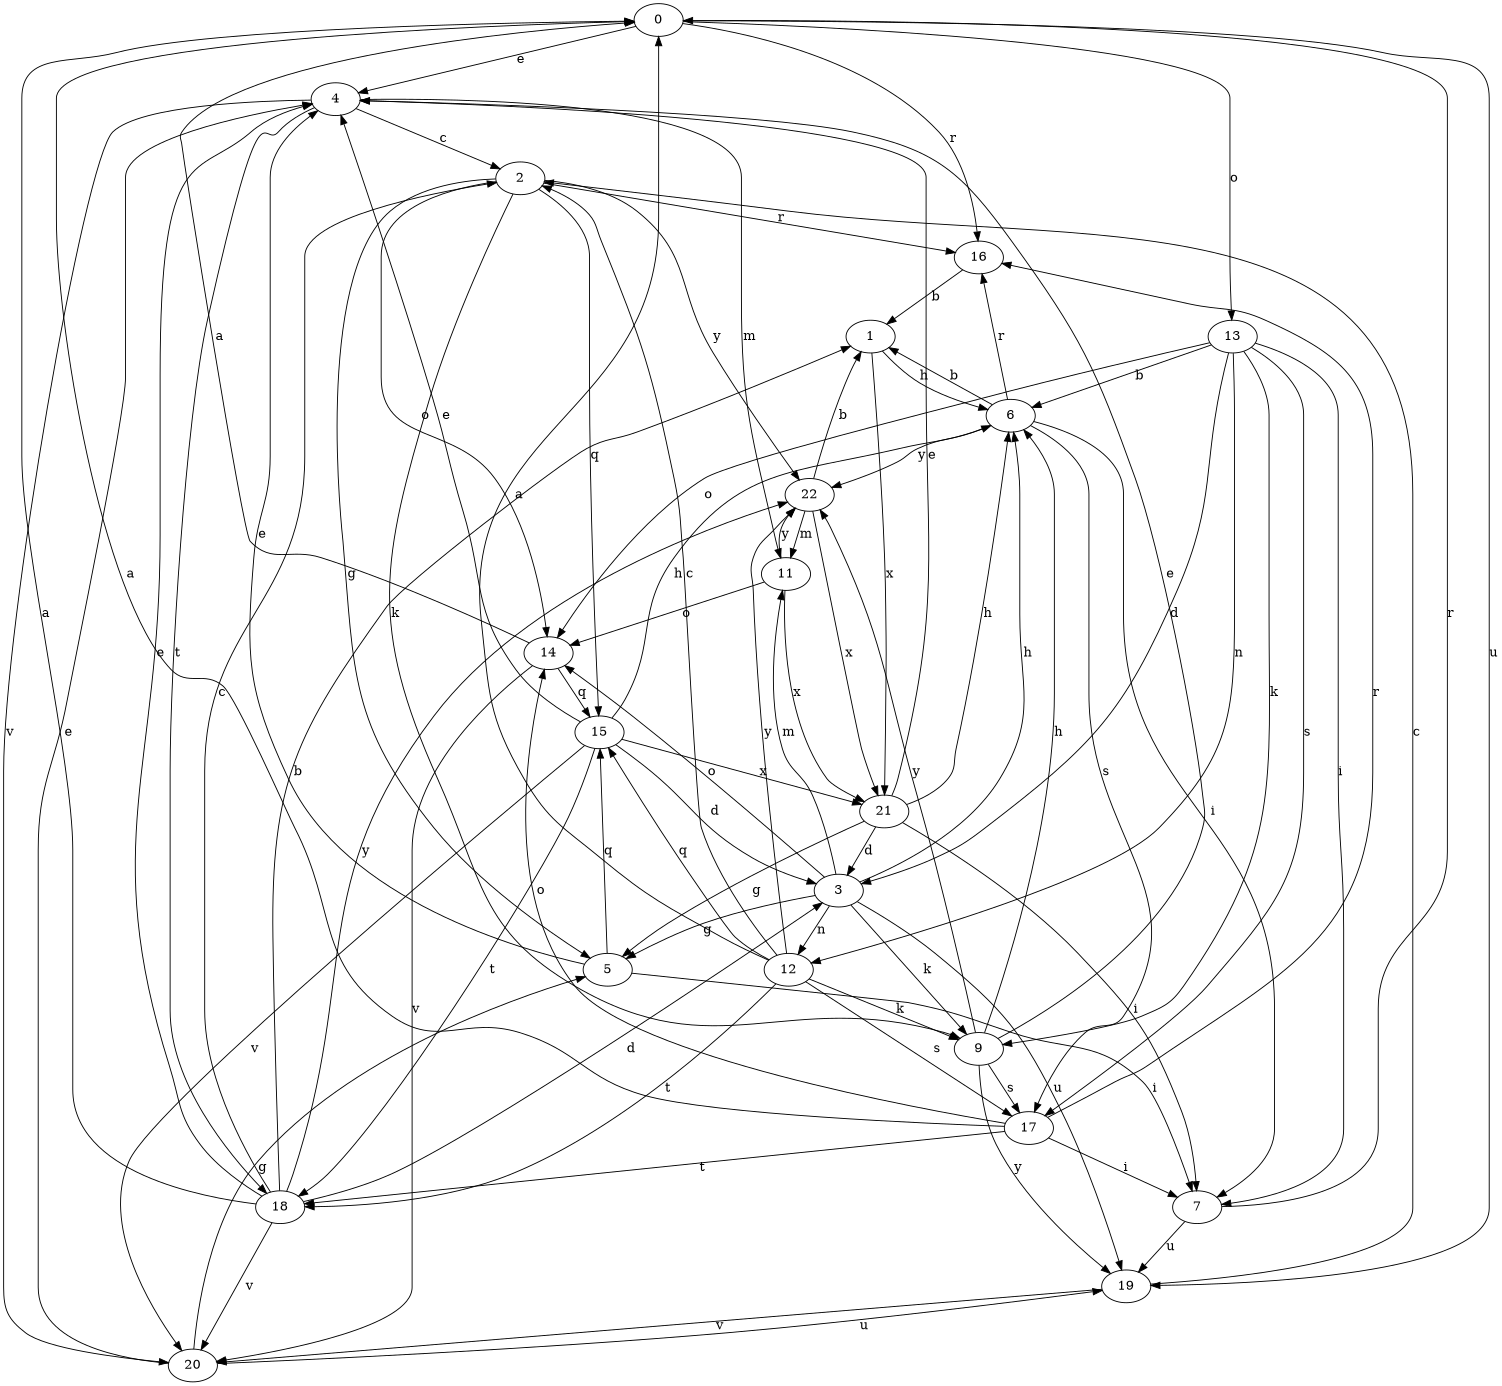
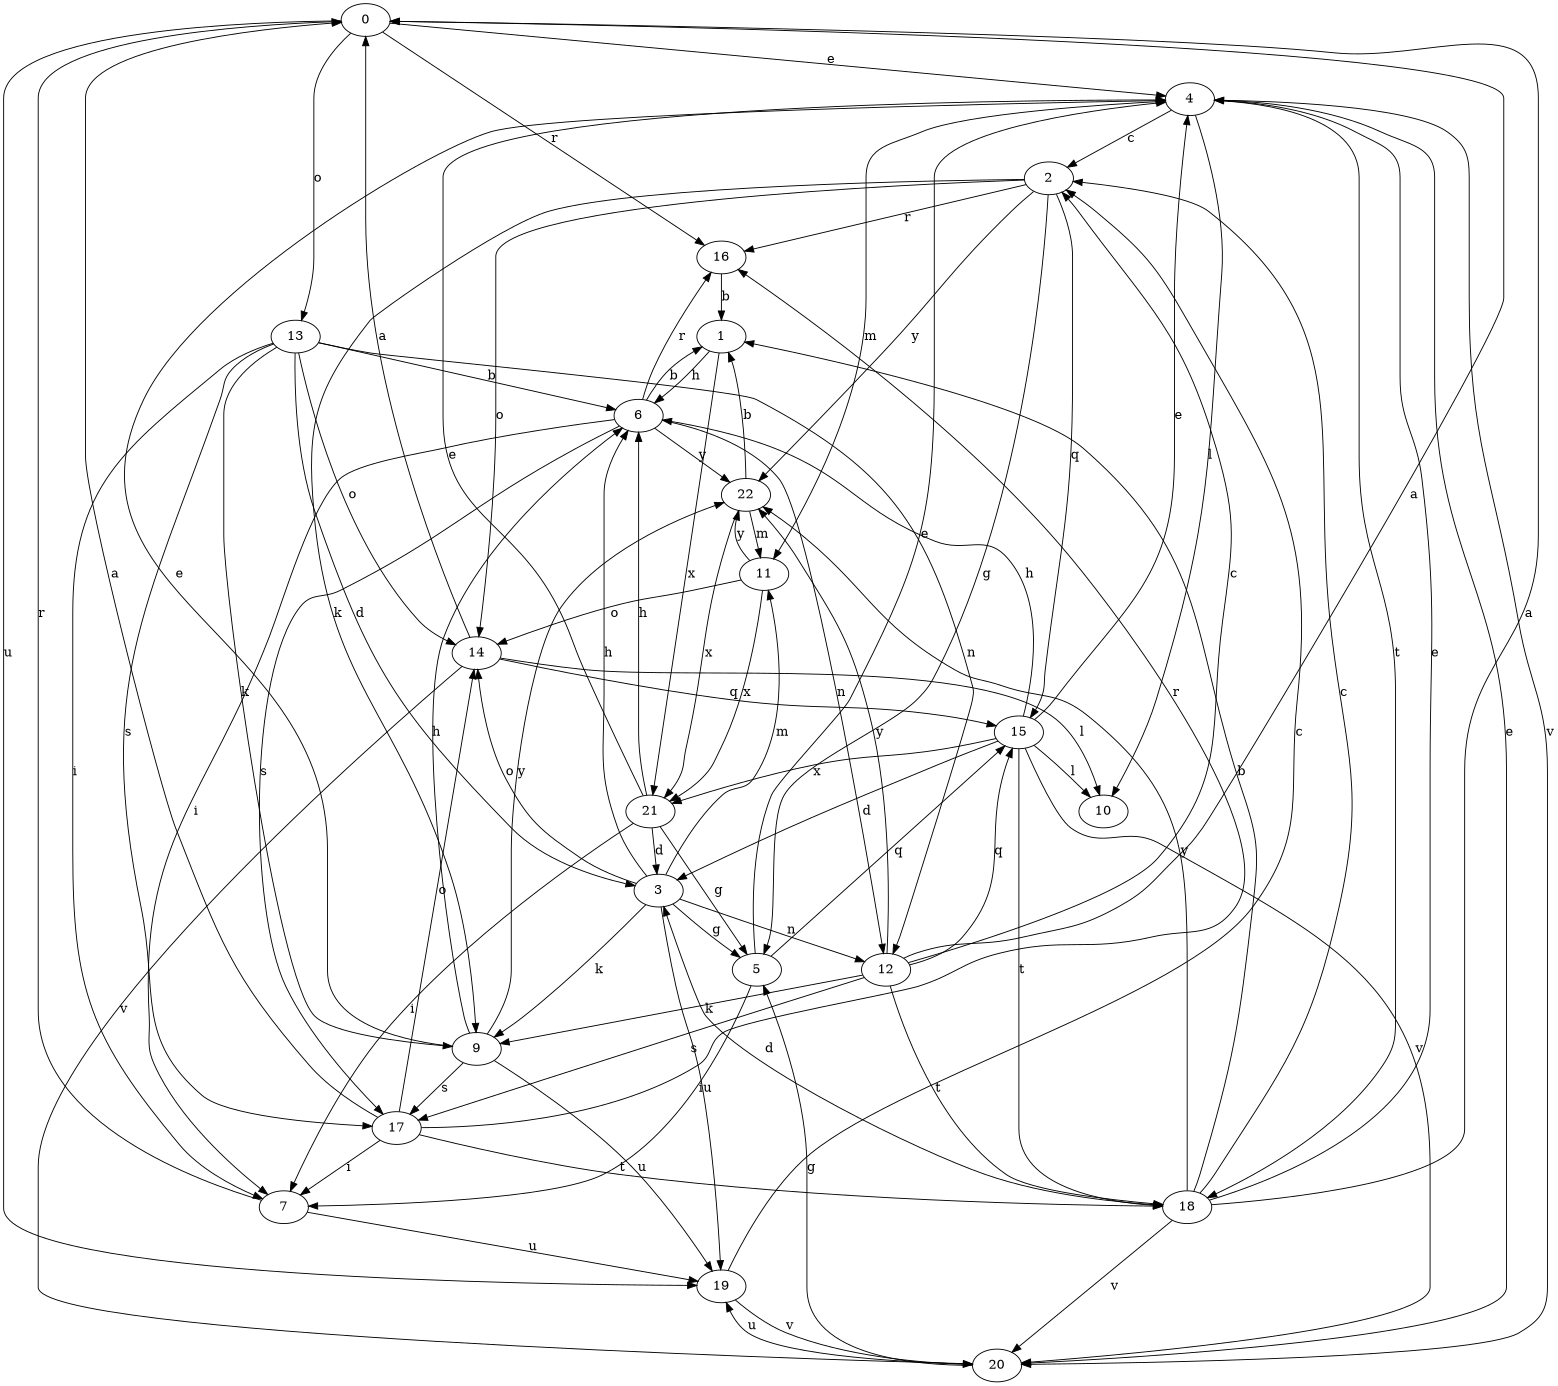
edge "6" -> "12": added, label "n"
node "10": added
edge "9" -> "19": label "y" -> "u"
